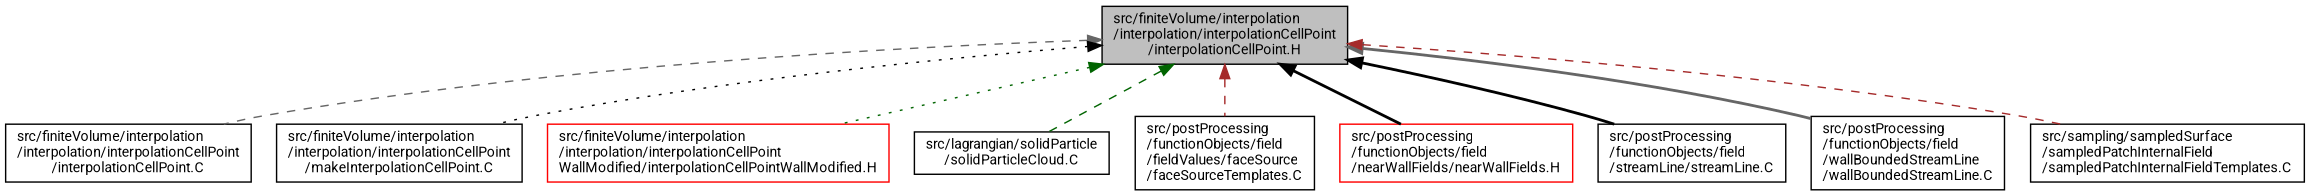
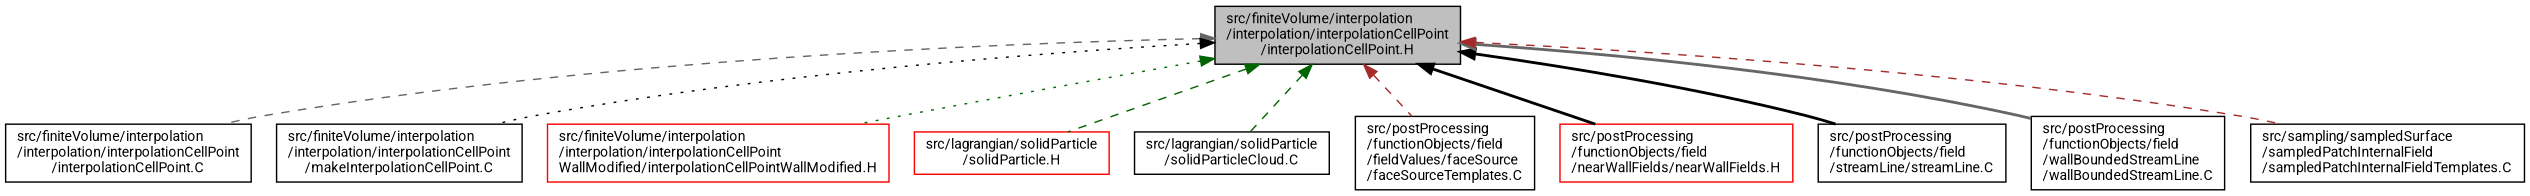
node "src/lagrangian/solidParticle /solidParticle.H": added
